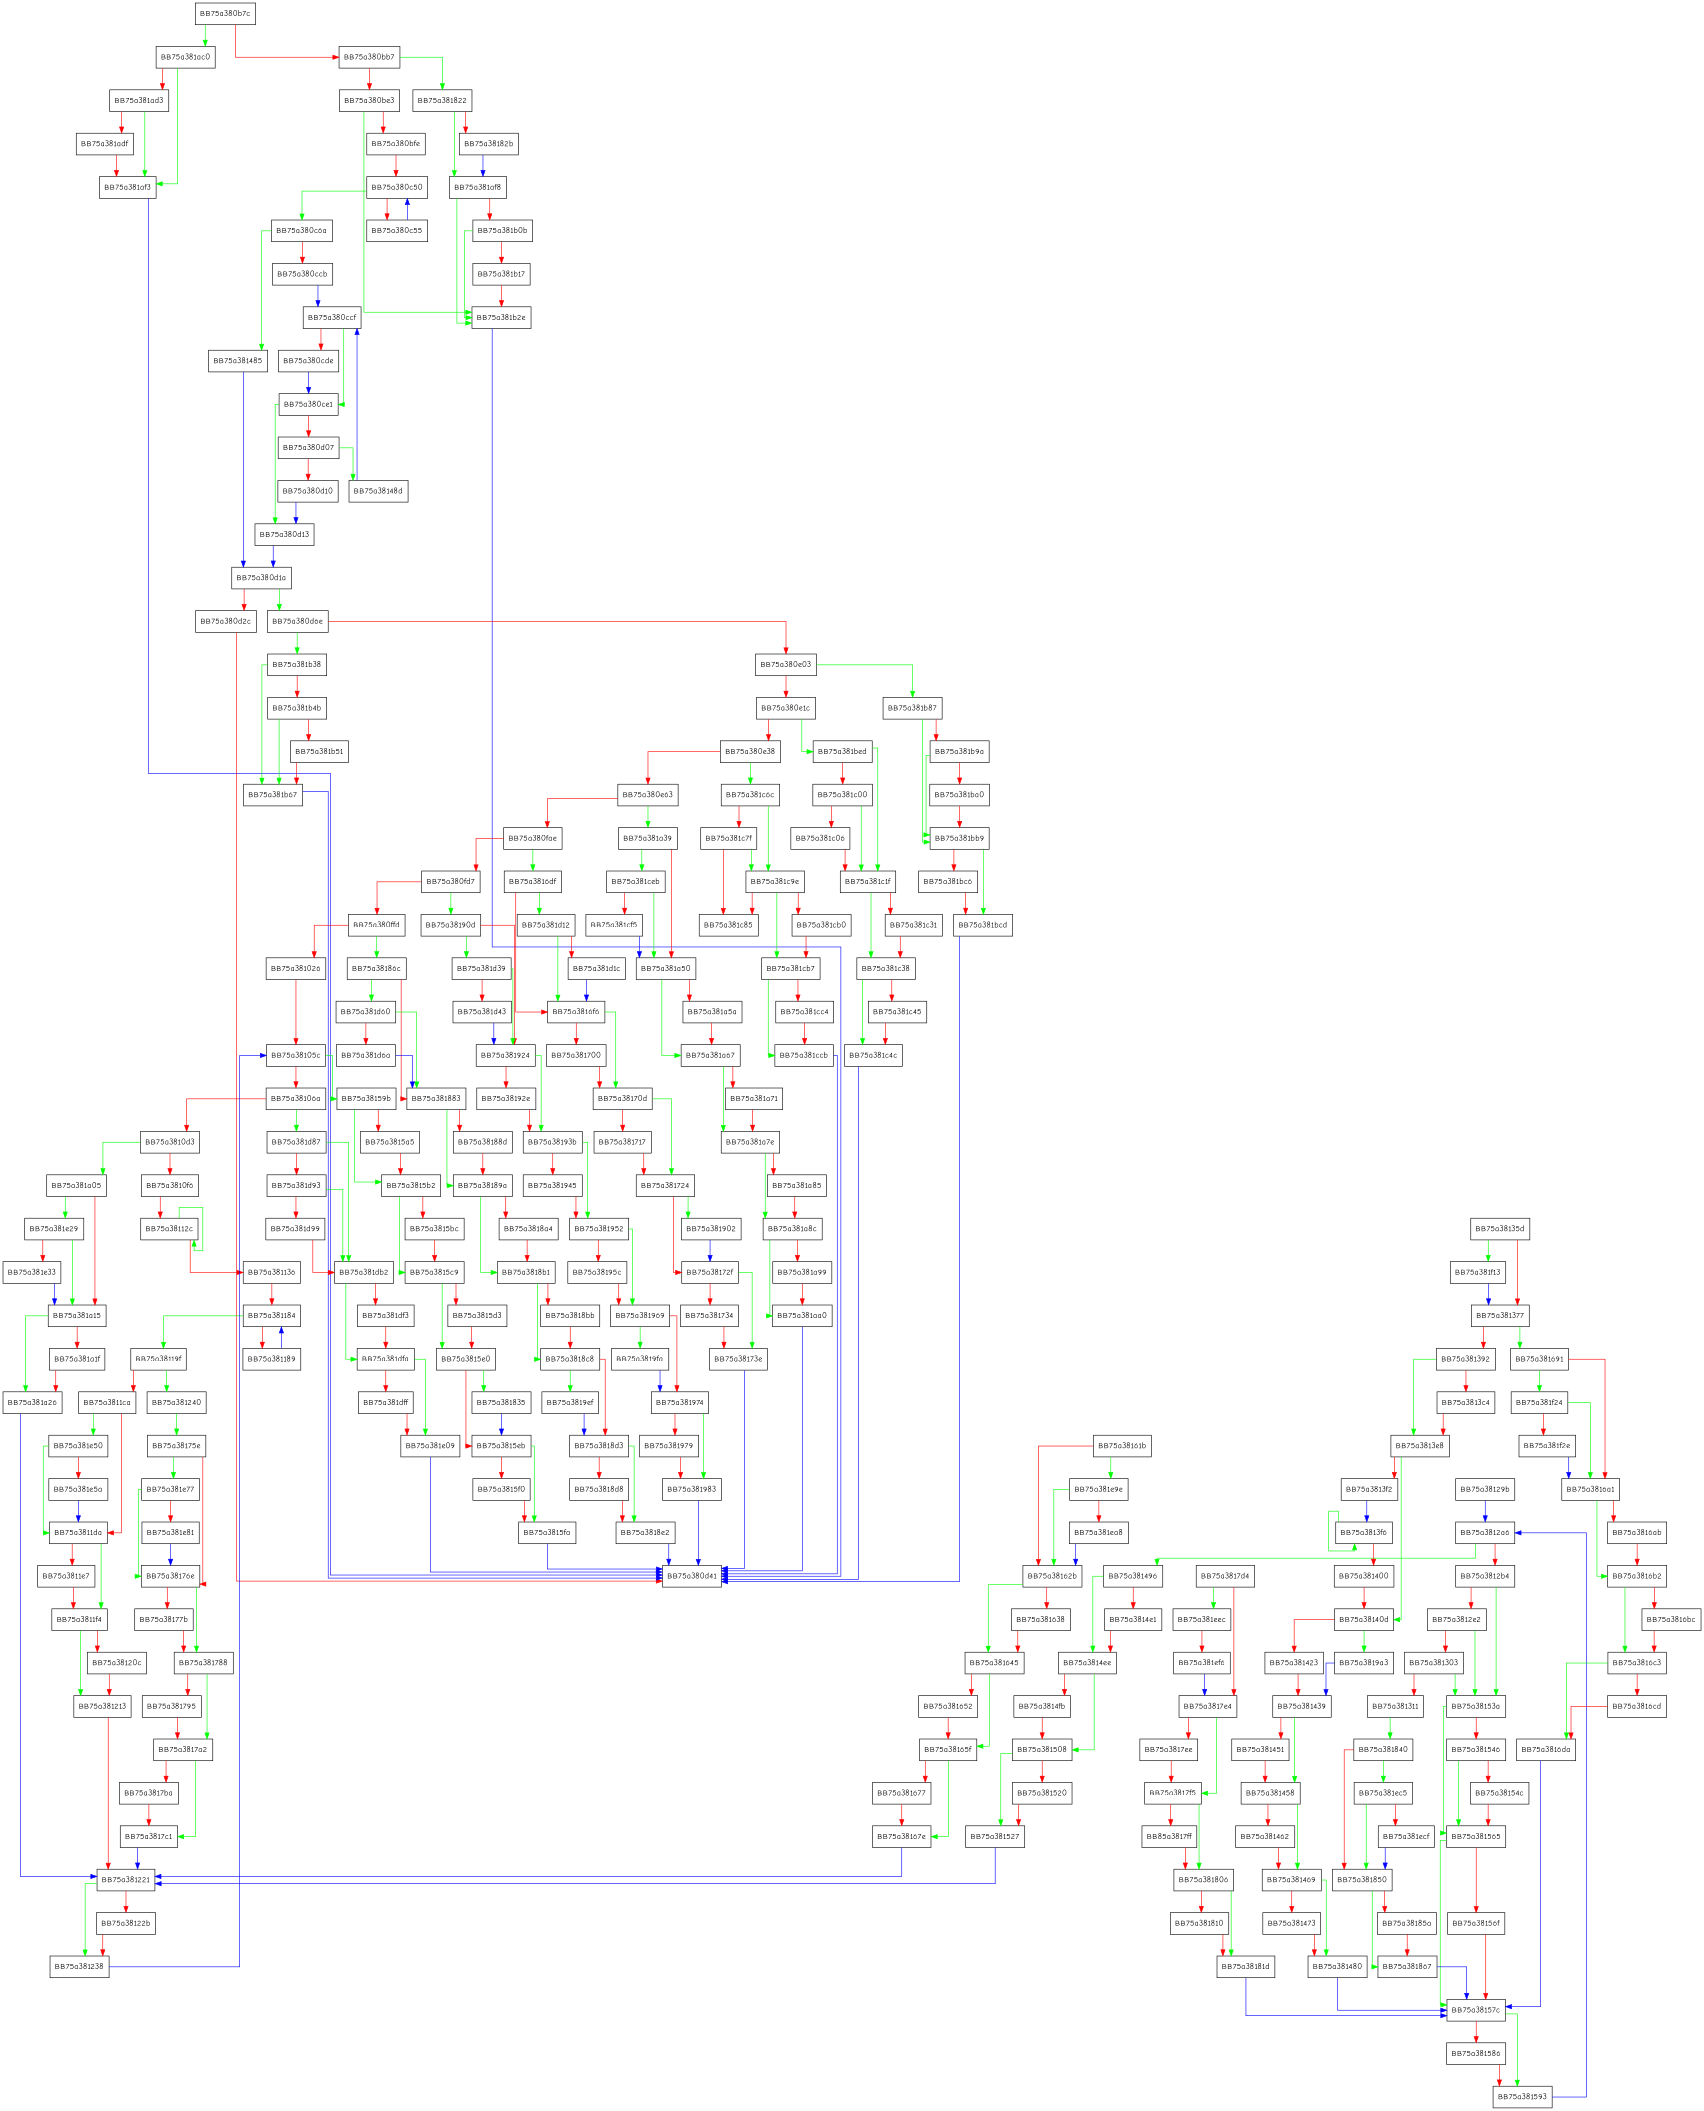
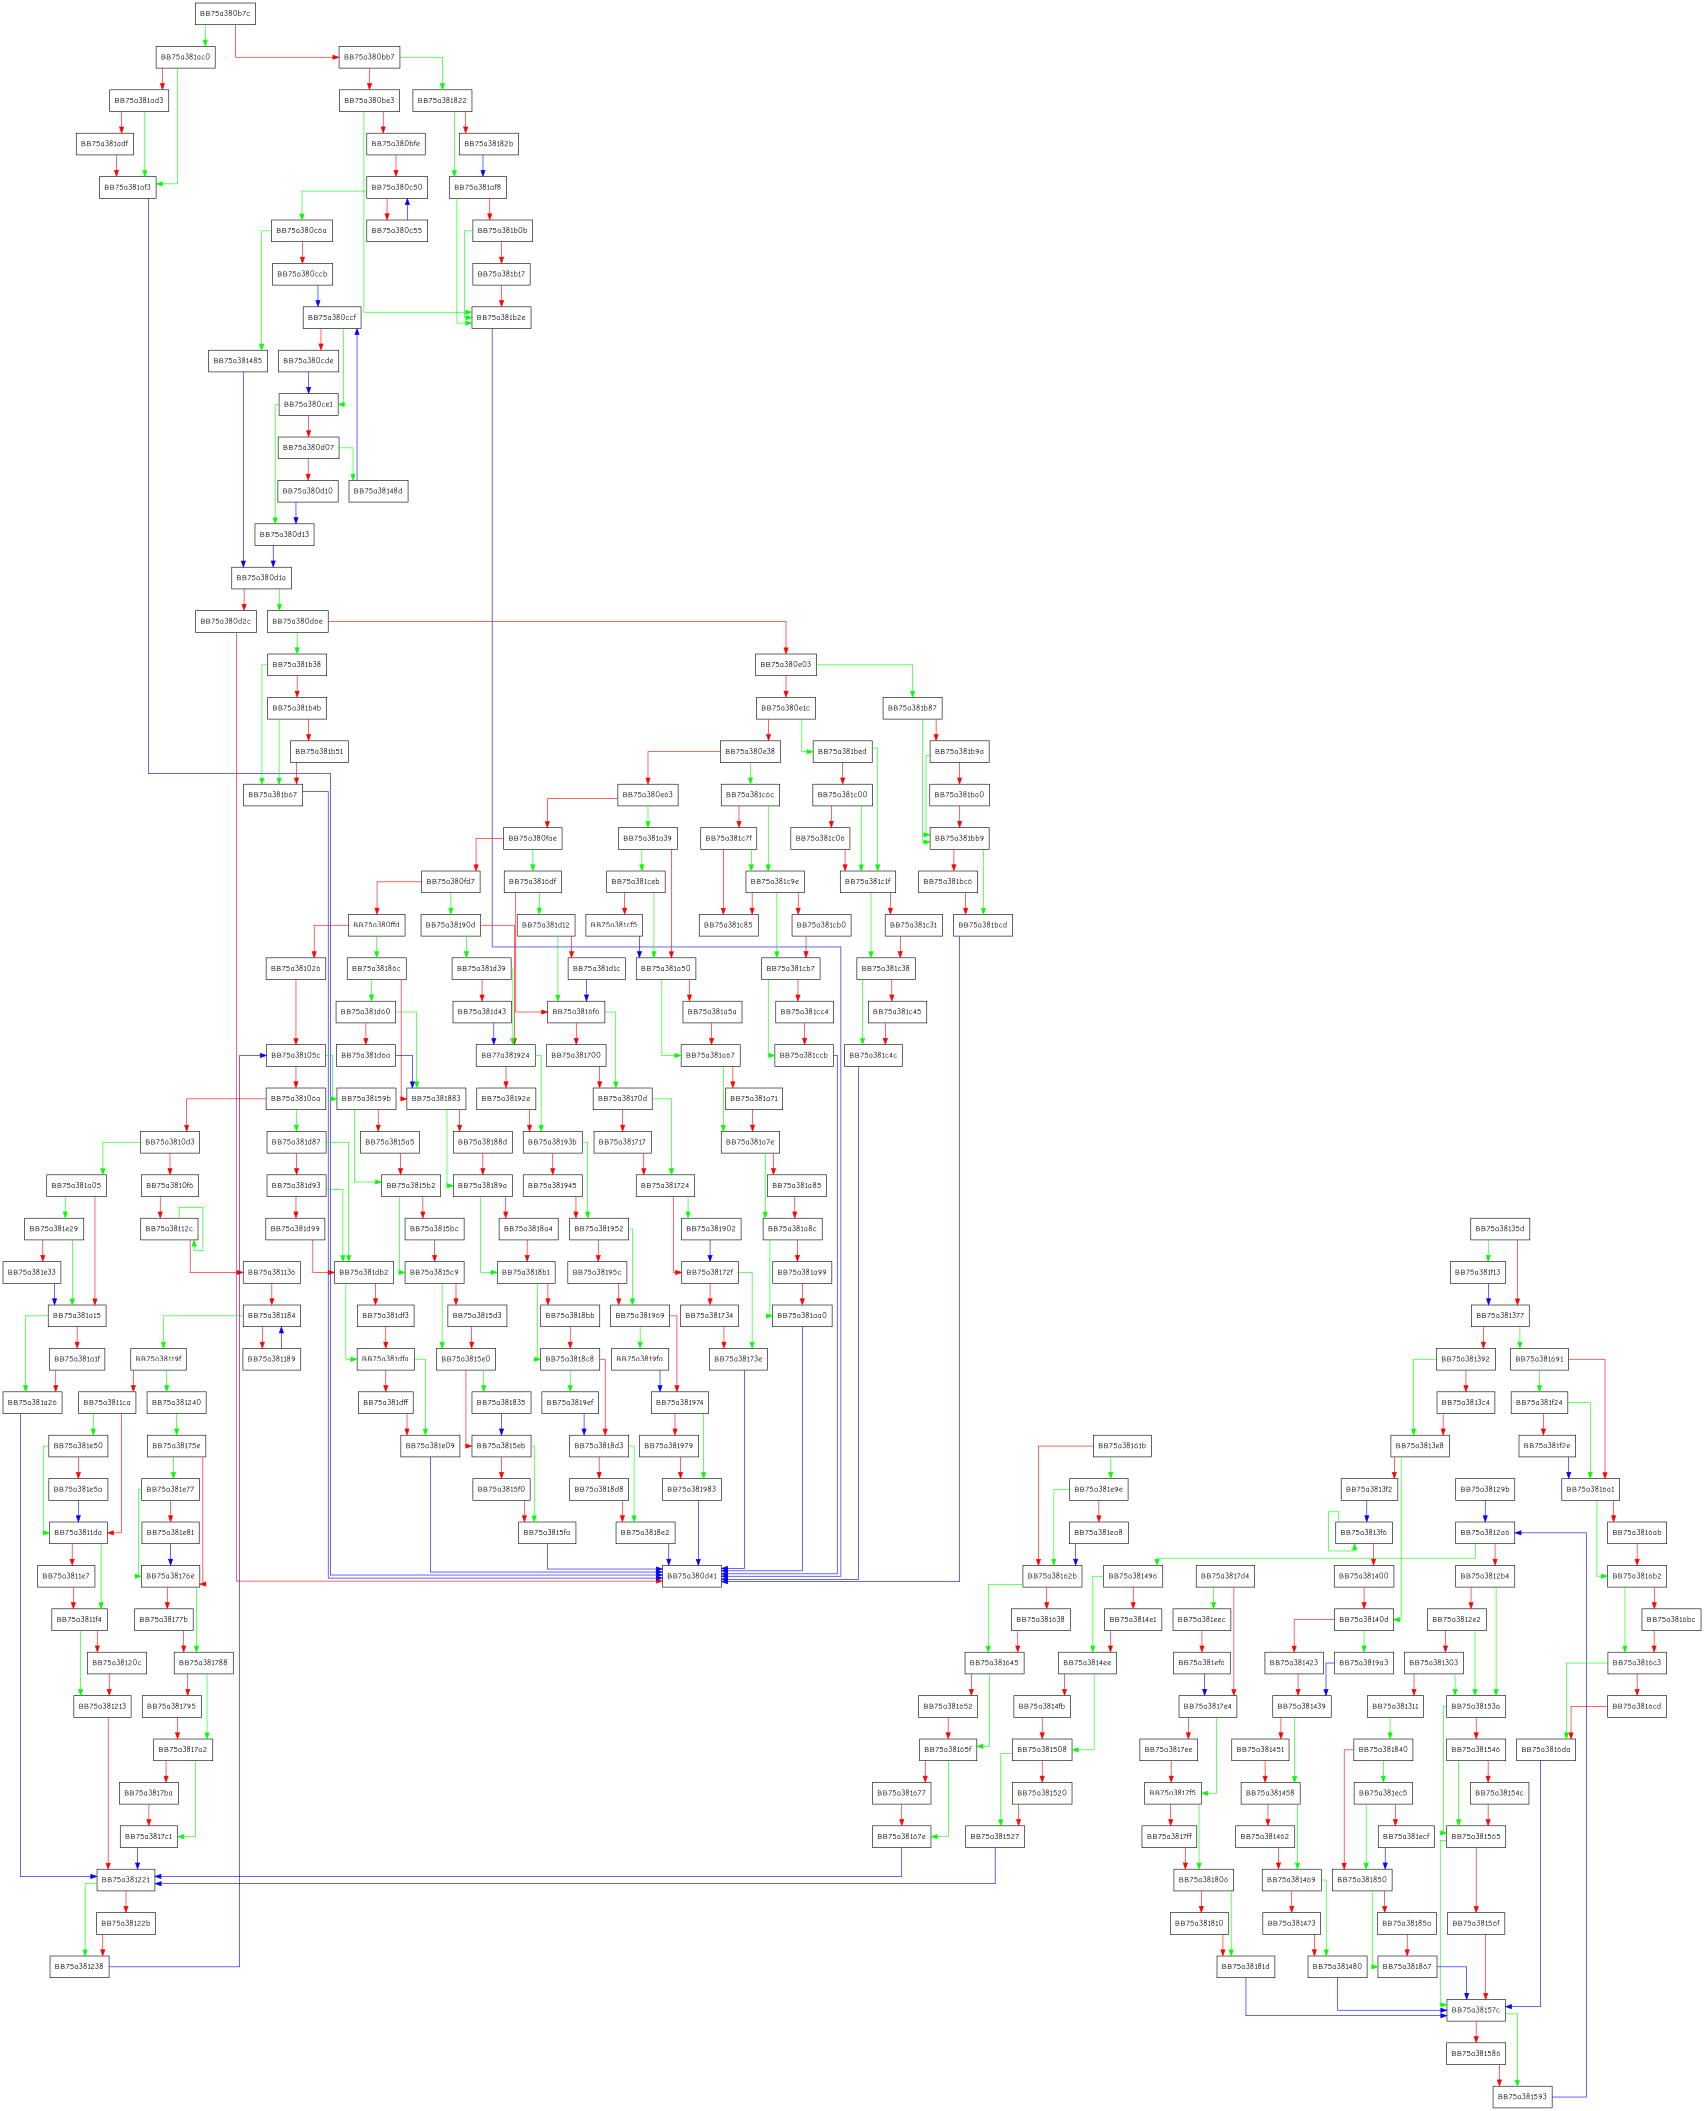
node "BB75a381924": label "BB75a381924" -> "BB77a381924"
node "BB85a3817ff": label "BB85a3817ff" -> "BB75a3817ff"
